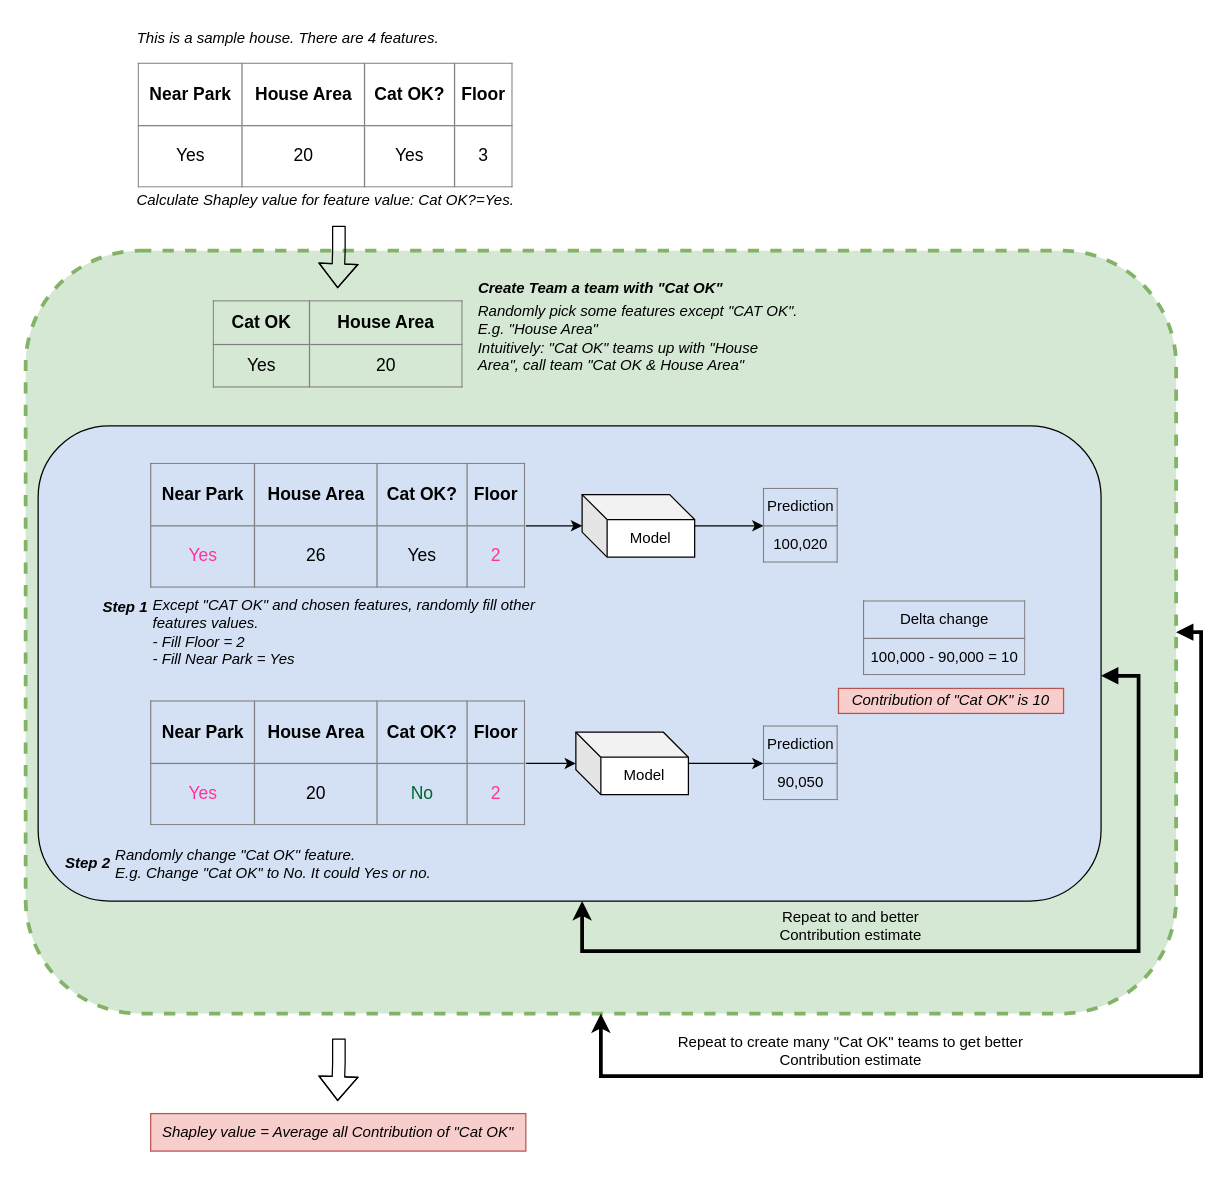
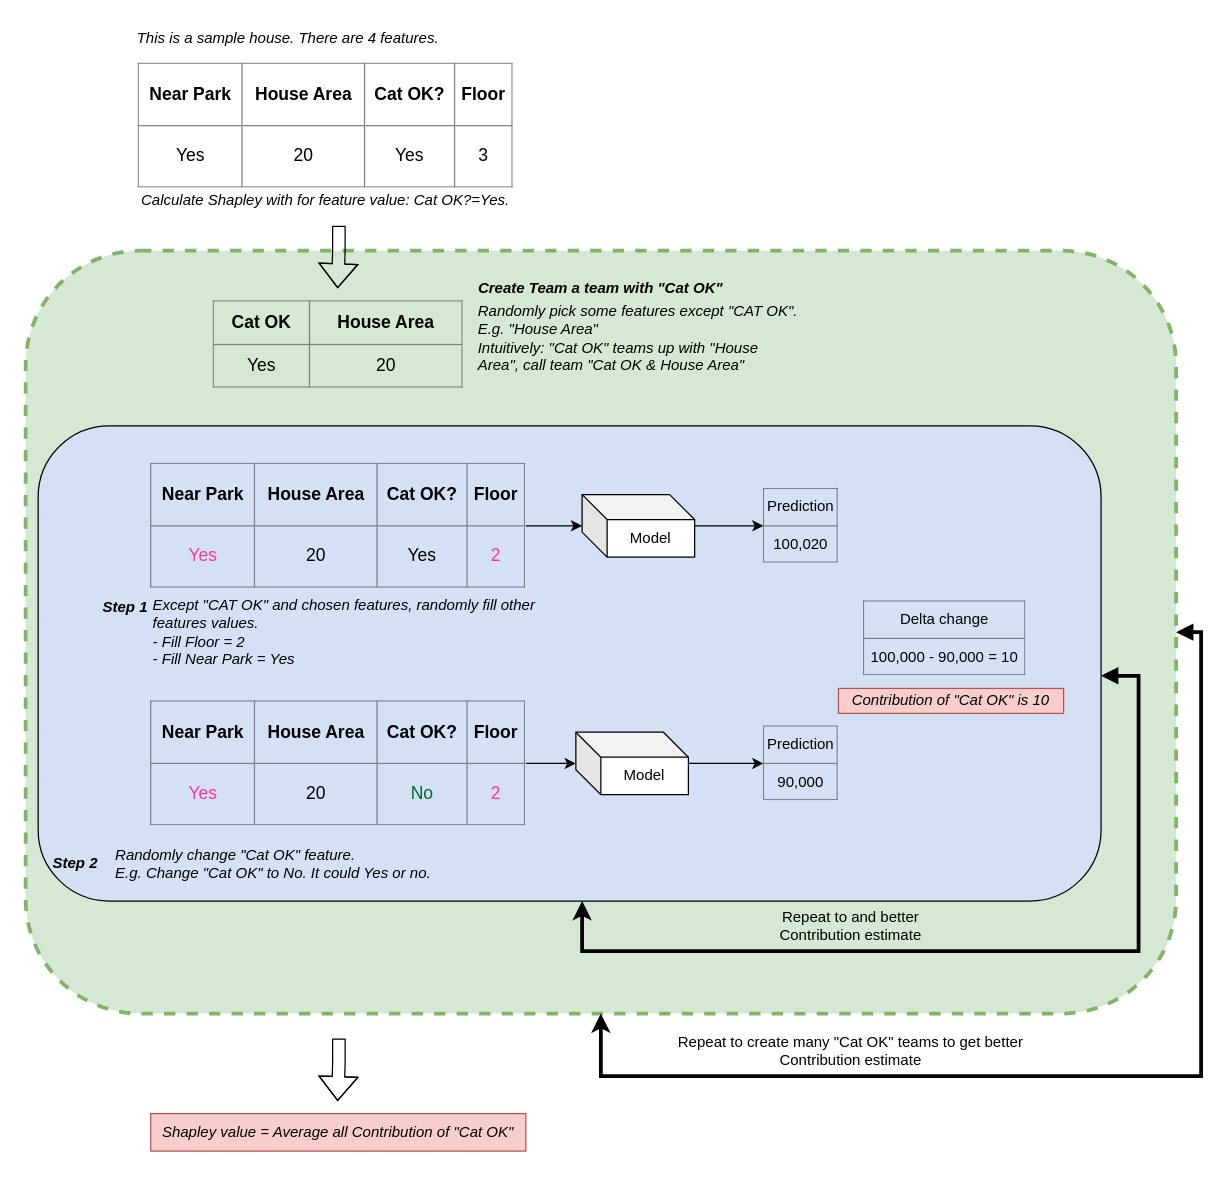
node "Calculate Shapley value for feature value: Cat OK?=Yes.": label "Calculate Shapley value for feature value: Cat OK?=Yes." -> "Calculate Shapley with for feature value: Cat OK?=Yes."
node "Near Park House Area Cat OK? Floor Yes 26 Yes 2": label "Near Park House Area Cat OK? Floor Yes 26 Yes 2" -> "Near Park House Area Cat OK? Floor Yes 20 Yes 2"
node "Prediction 90,050": label "Prediction 90,050" -> "Prediction 90,000"
node "Step 2": moved (88, 863) -> (76, 863)
